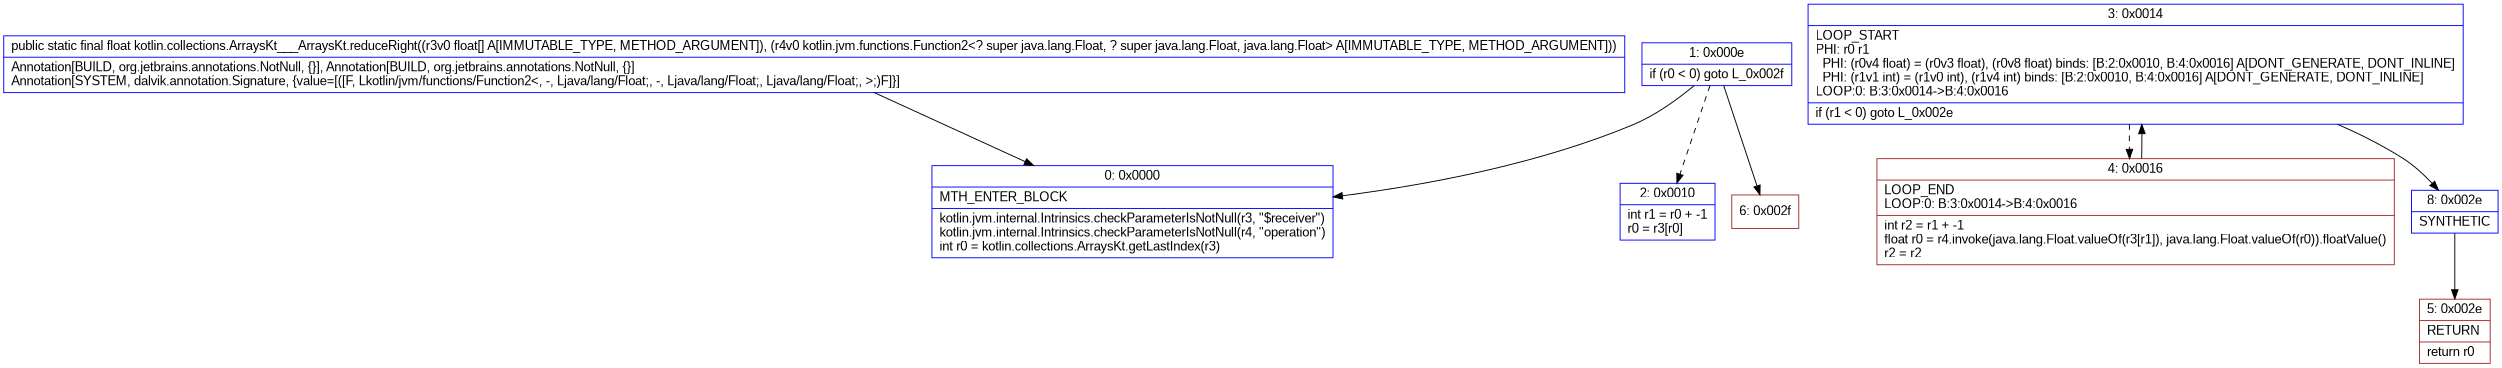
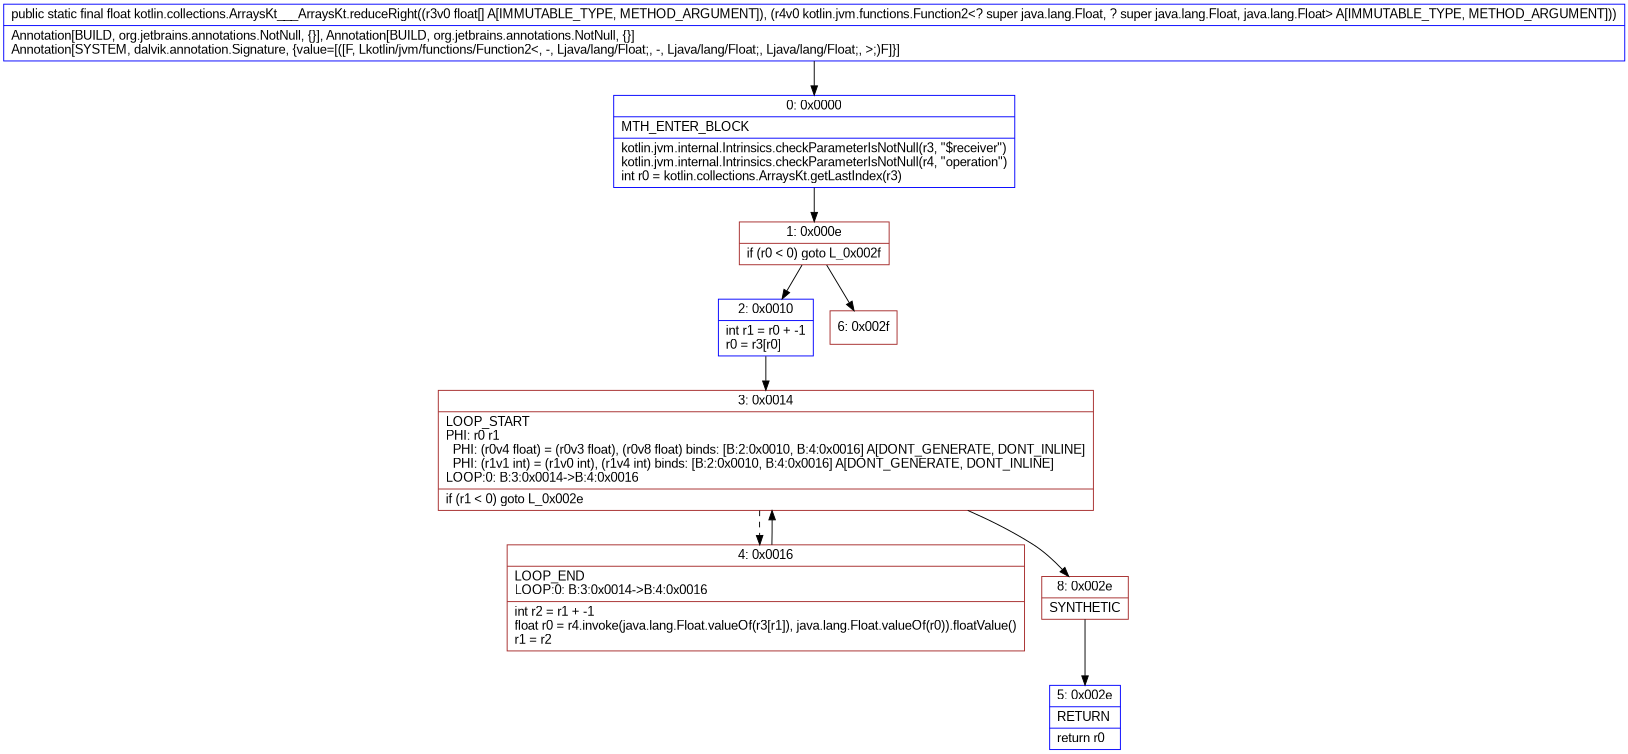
node "1: 0x000e": color blue -> brown
node "3: 0x0014": color blue -> brown
edge "1: 0x000e" -> "2: 0x0010": style dashed -> solid
edge "1: 0x000e" -> "0: 0x0000": reversed
node "8: 0x002e": color blue -> brown
node "4: 0x0016": text "r2 = r2" -> "r1 = r2"
node "5: 0x002e": color brown -> blue
edge "2: 0x0010" -> "3: 0x0014": added
